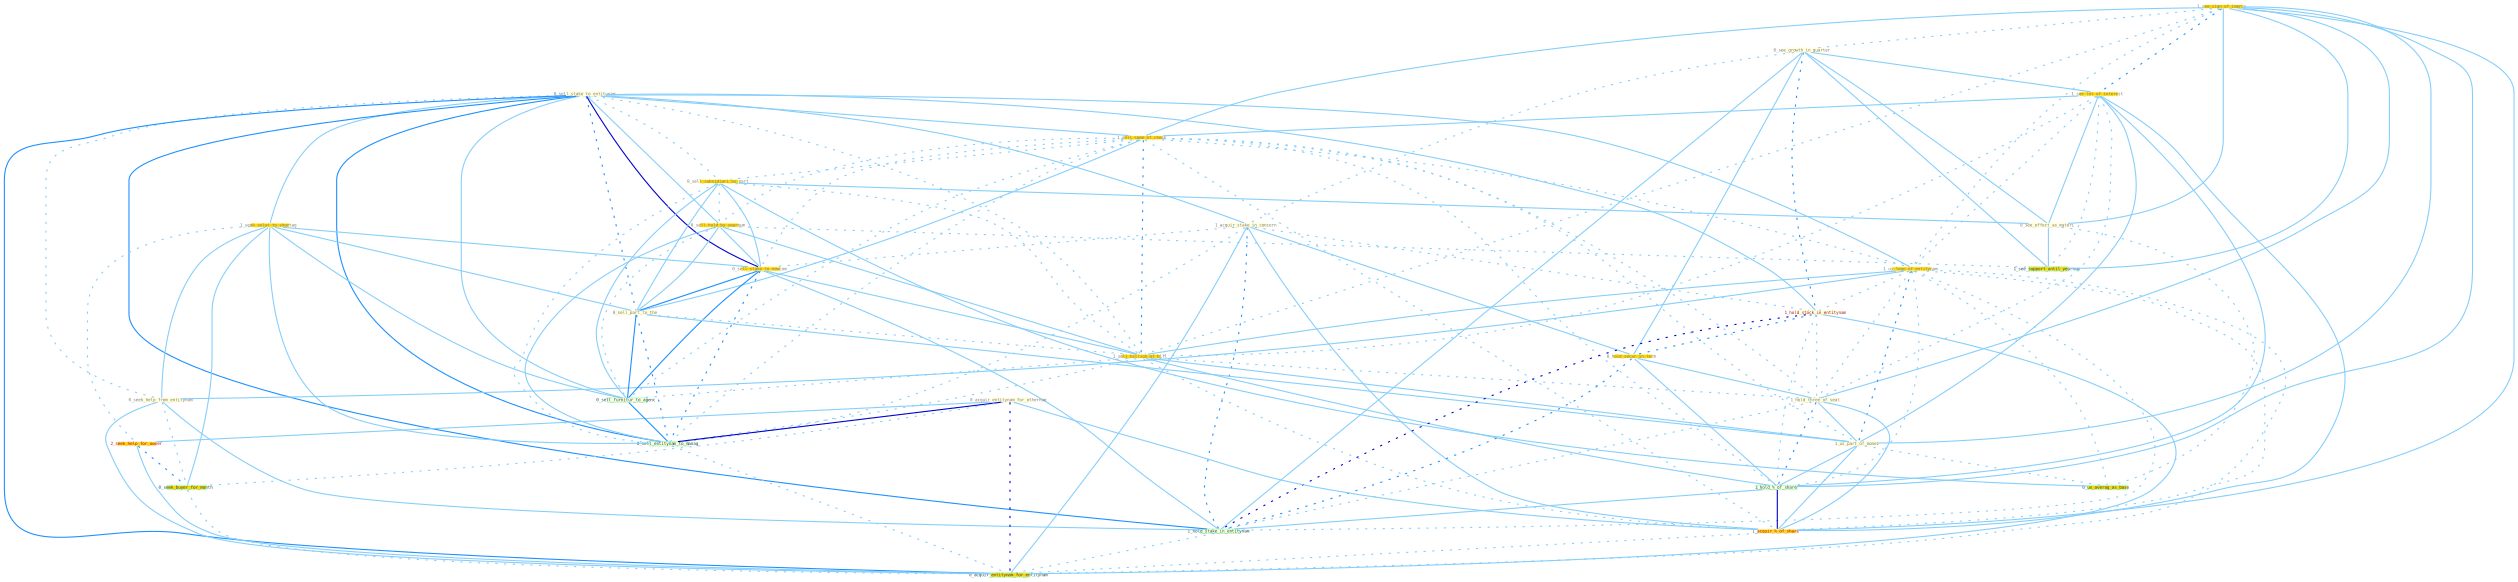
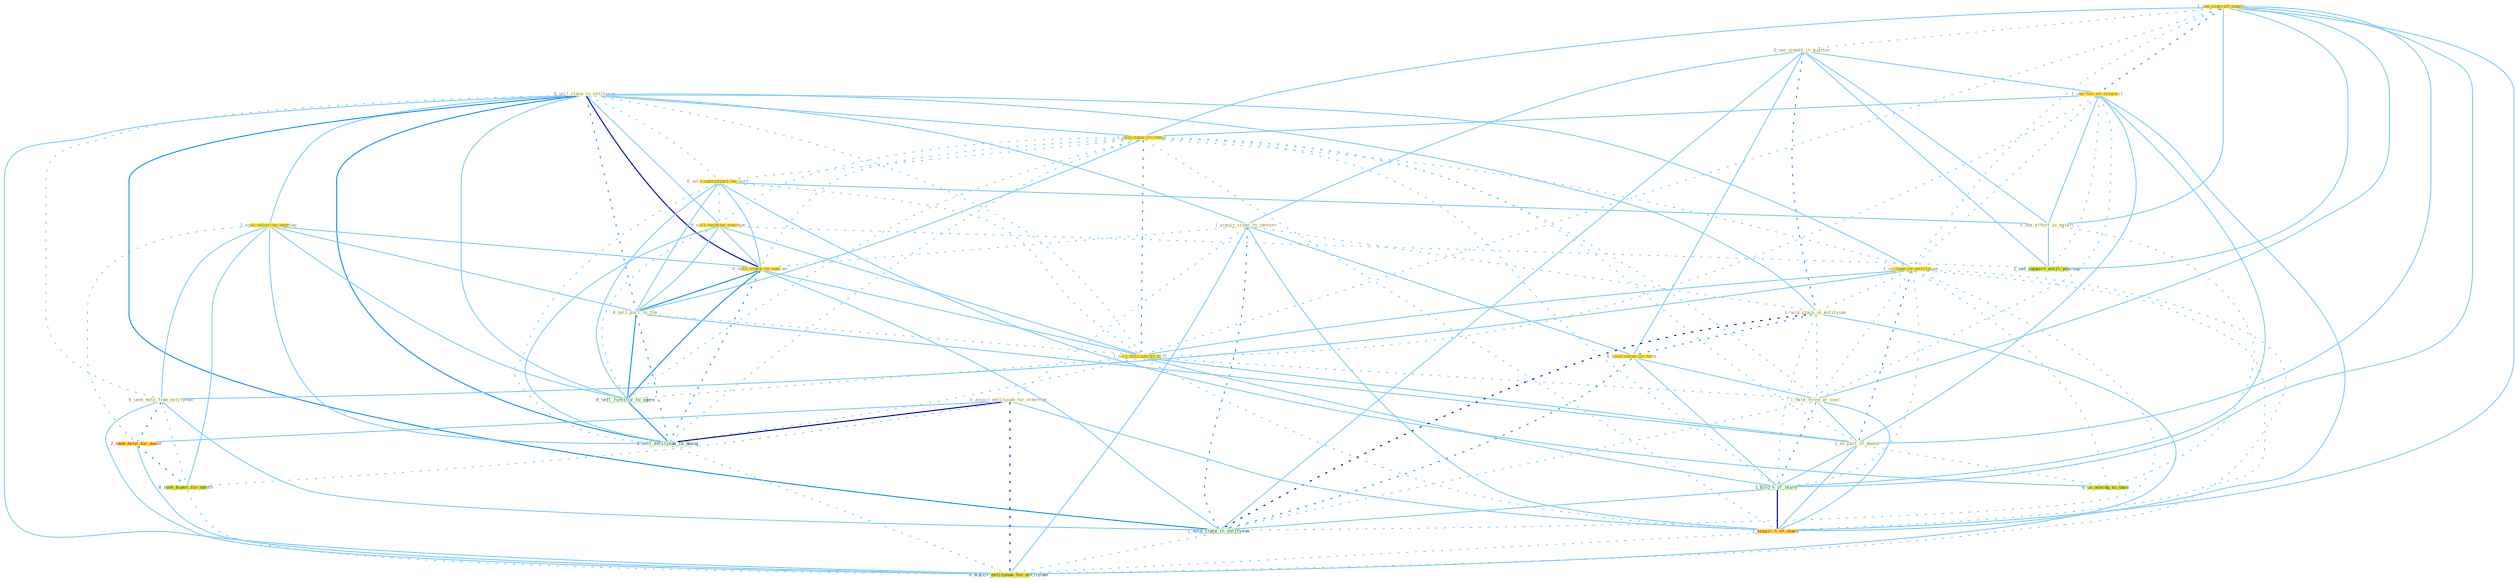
edge "0_see_growth_in_quarter" -- "1_acquir_stake_in_concern": style dotted -> solid
node "1_hold_stock_in_entitynam": fontcolor #b22222 -> #8b7d6b
edge "1_acquir_stake_in_concern" -- "0_sell_entitynam_to_manag": now "1_acquir_stake_in_concern" -- "0_acquir_entitynam_for_othernum"
edge "0_seek_help_from_entitynam" -- "2_seek_help_for_owner": added
edge "0_sell_stake_to_entitynam" -- "0_acquir_entitynam_for_entitynam": color #1e90ff -> #87cefa
